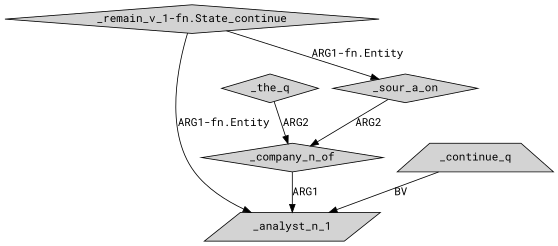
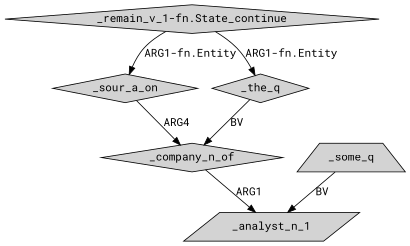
edge "_the_q" -> "_company_n_of": label "ARG2" -> "BV"
edge "_sour_a_on" -> "_company_n_of": label "ARG2" -> "ARG4"
edge "_remain_v_1-fn.State_continue" -> "_analyst_n_1": now "_remain_v_1-fn.State_continue" -> "_the_q"
node "_continue_q": label "_continue_q" -> "_some_q"
